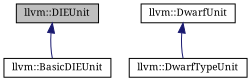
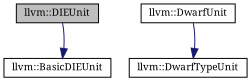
edge "llvm::BasicDIEUnit" -> "llvm::DIEUnit": reversed
edge "llvm::DwarfTypeUnit" -> "llvm::DwarfUnit": reversed
